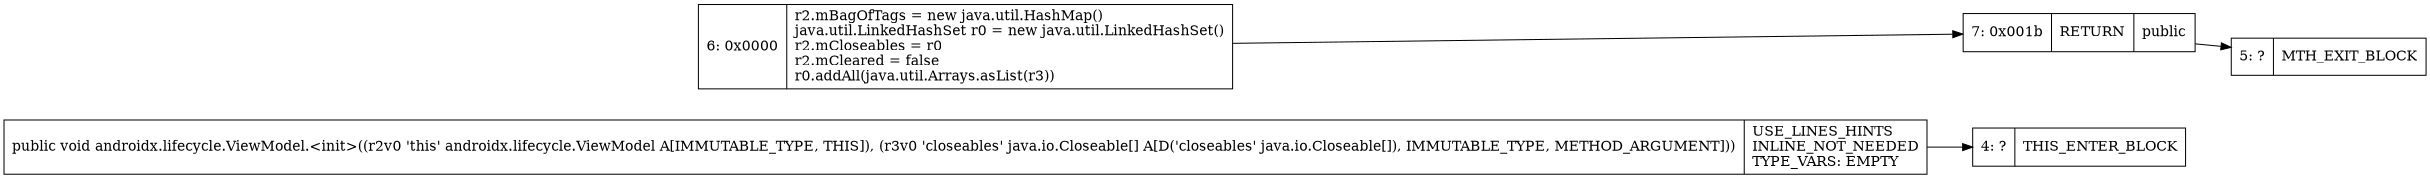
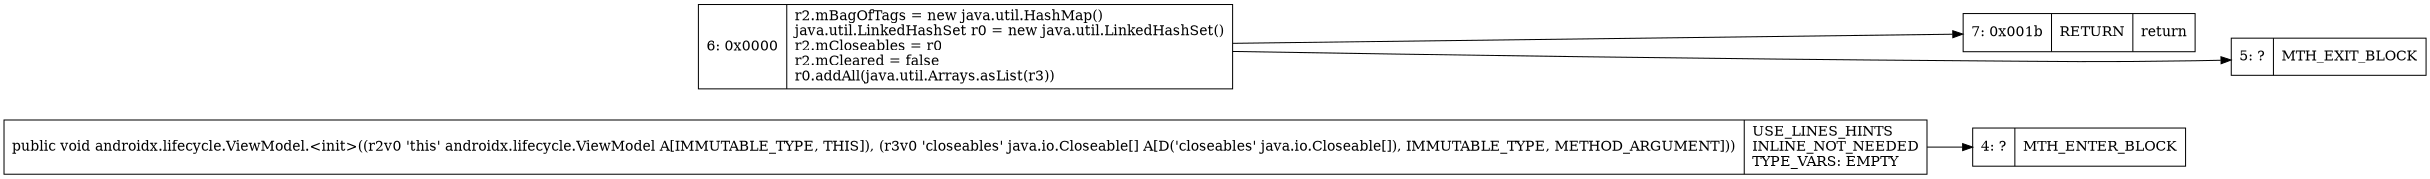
node "7: 0x001b": text "public" -> "return"
edge "7: 0x001b" -> "5: ?": now "6: 0x0000" -> "5: ?"
node "4: ?": text "THIS_ENTER_BLOCK" -> "MTH_ENTER_BLOCK"
